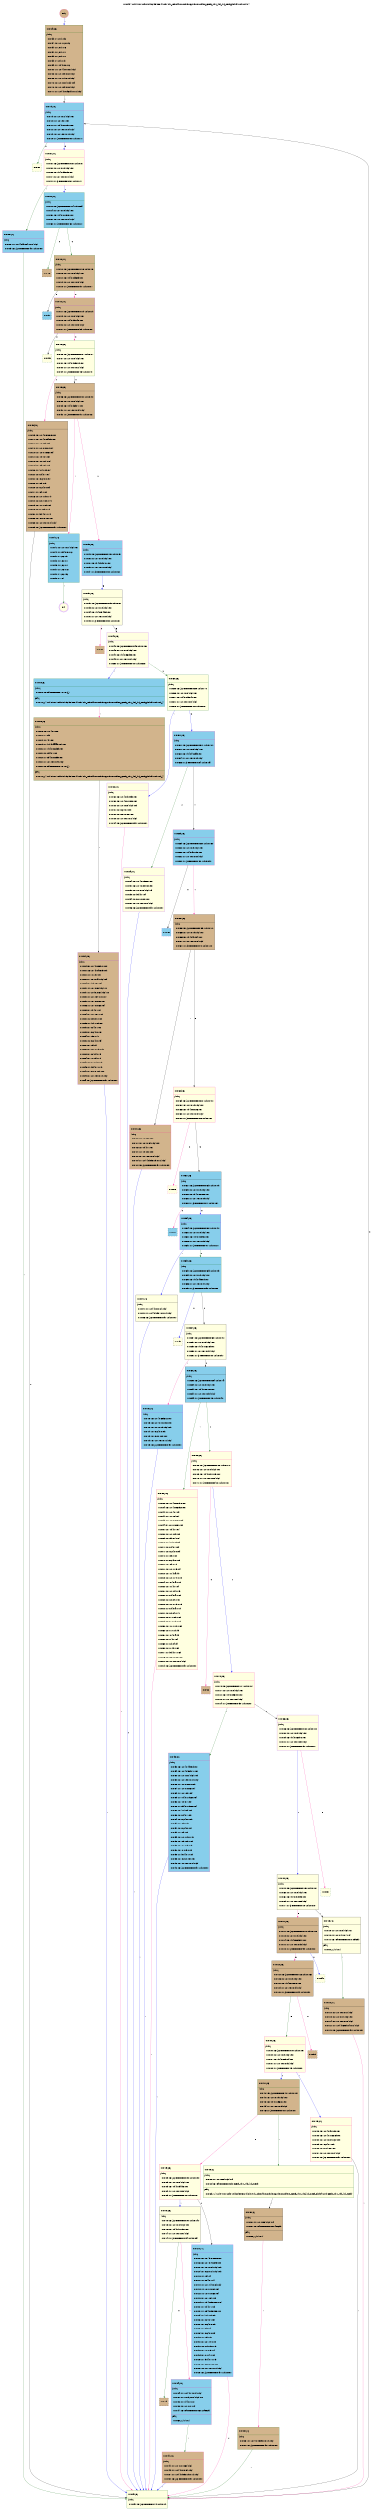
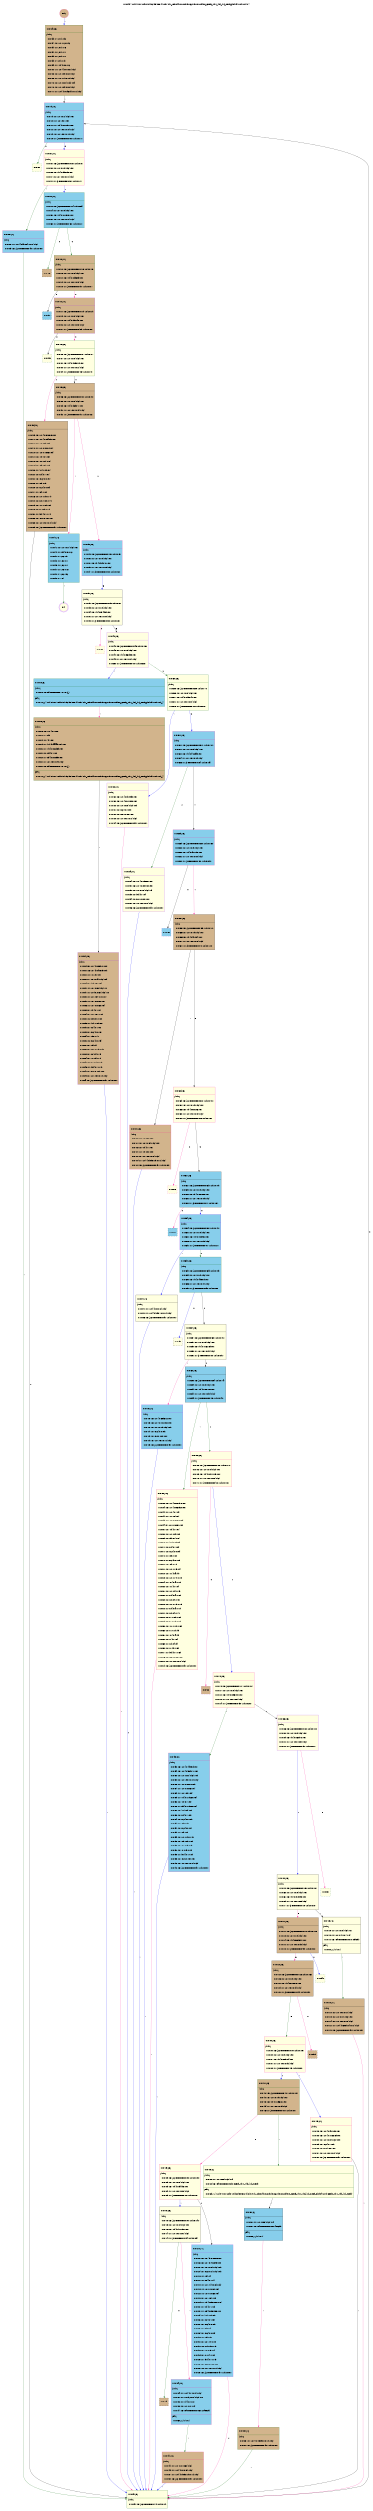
node "0x401a90": fillcolor tan -> lightyellow
node "0x401a32 [9]": fillcolor tan -> skyblue
